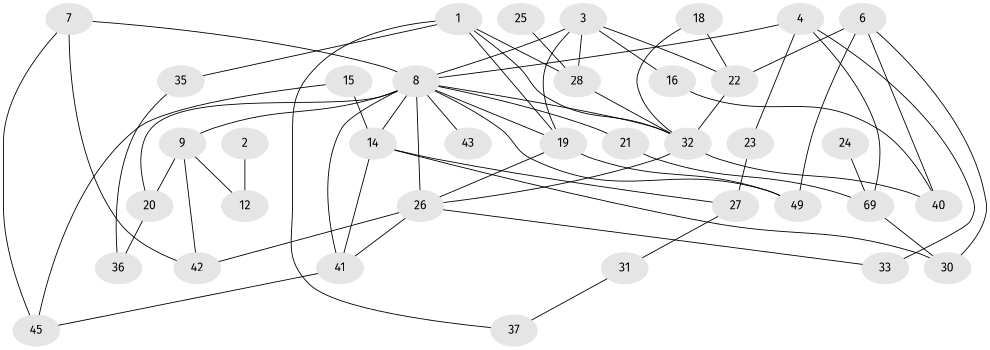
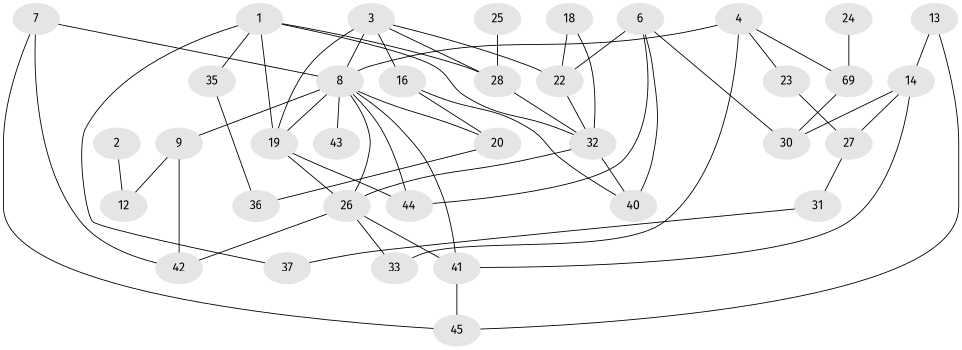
node "15": label "15" -> "13"
edge "8" -- "32": removed
edge "8" -- "14": removed
node "21": removed
edge "9" -- "20": now "16" -- "20"
node "49": label "49" -> "44"
